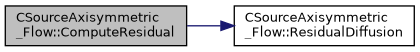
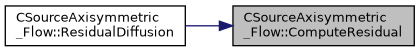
edge "CSourceAxisymmetric _Flow::ComputeResidual" -> "CSourceAxisymmetric _Flow::ResidualDiffusion": reversed
